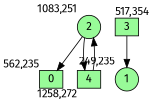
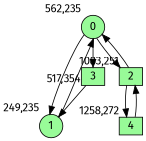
node "2 1083,251": shape circle -> box
edge "0 562,235" -> "2 1083,251": added
edge "0 562,235" -> "3 517,354": added
edge "0 562,235" -> "1 249,235": added
node "0 562,235": shape box -> circle
edge "1 249,235" -> "0 562,235": added
